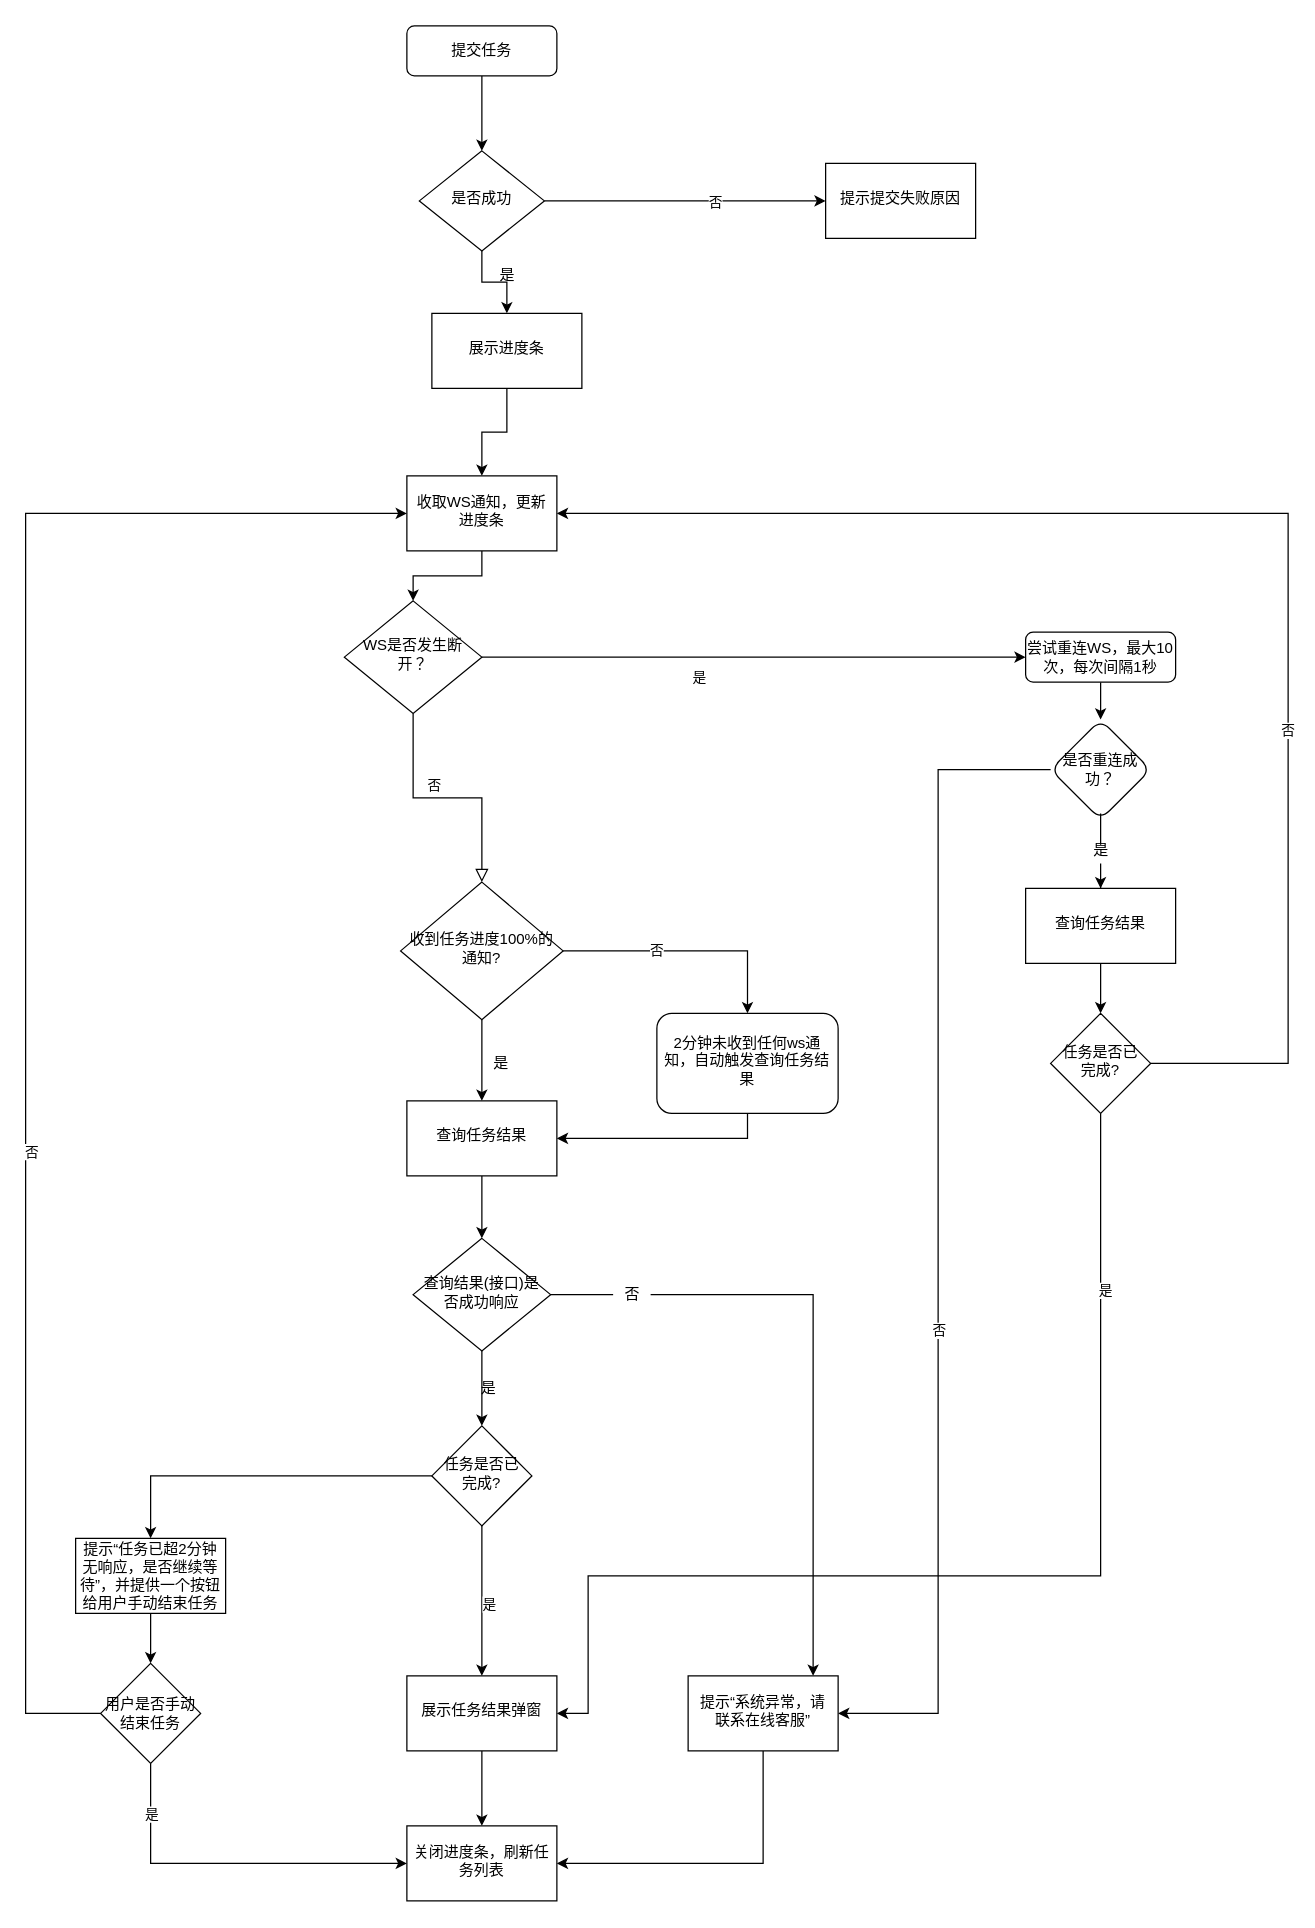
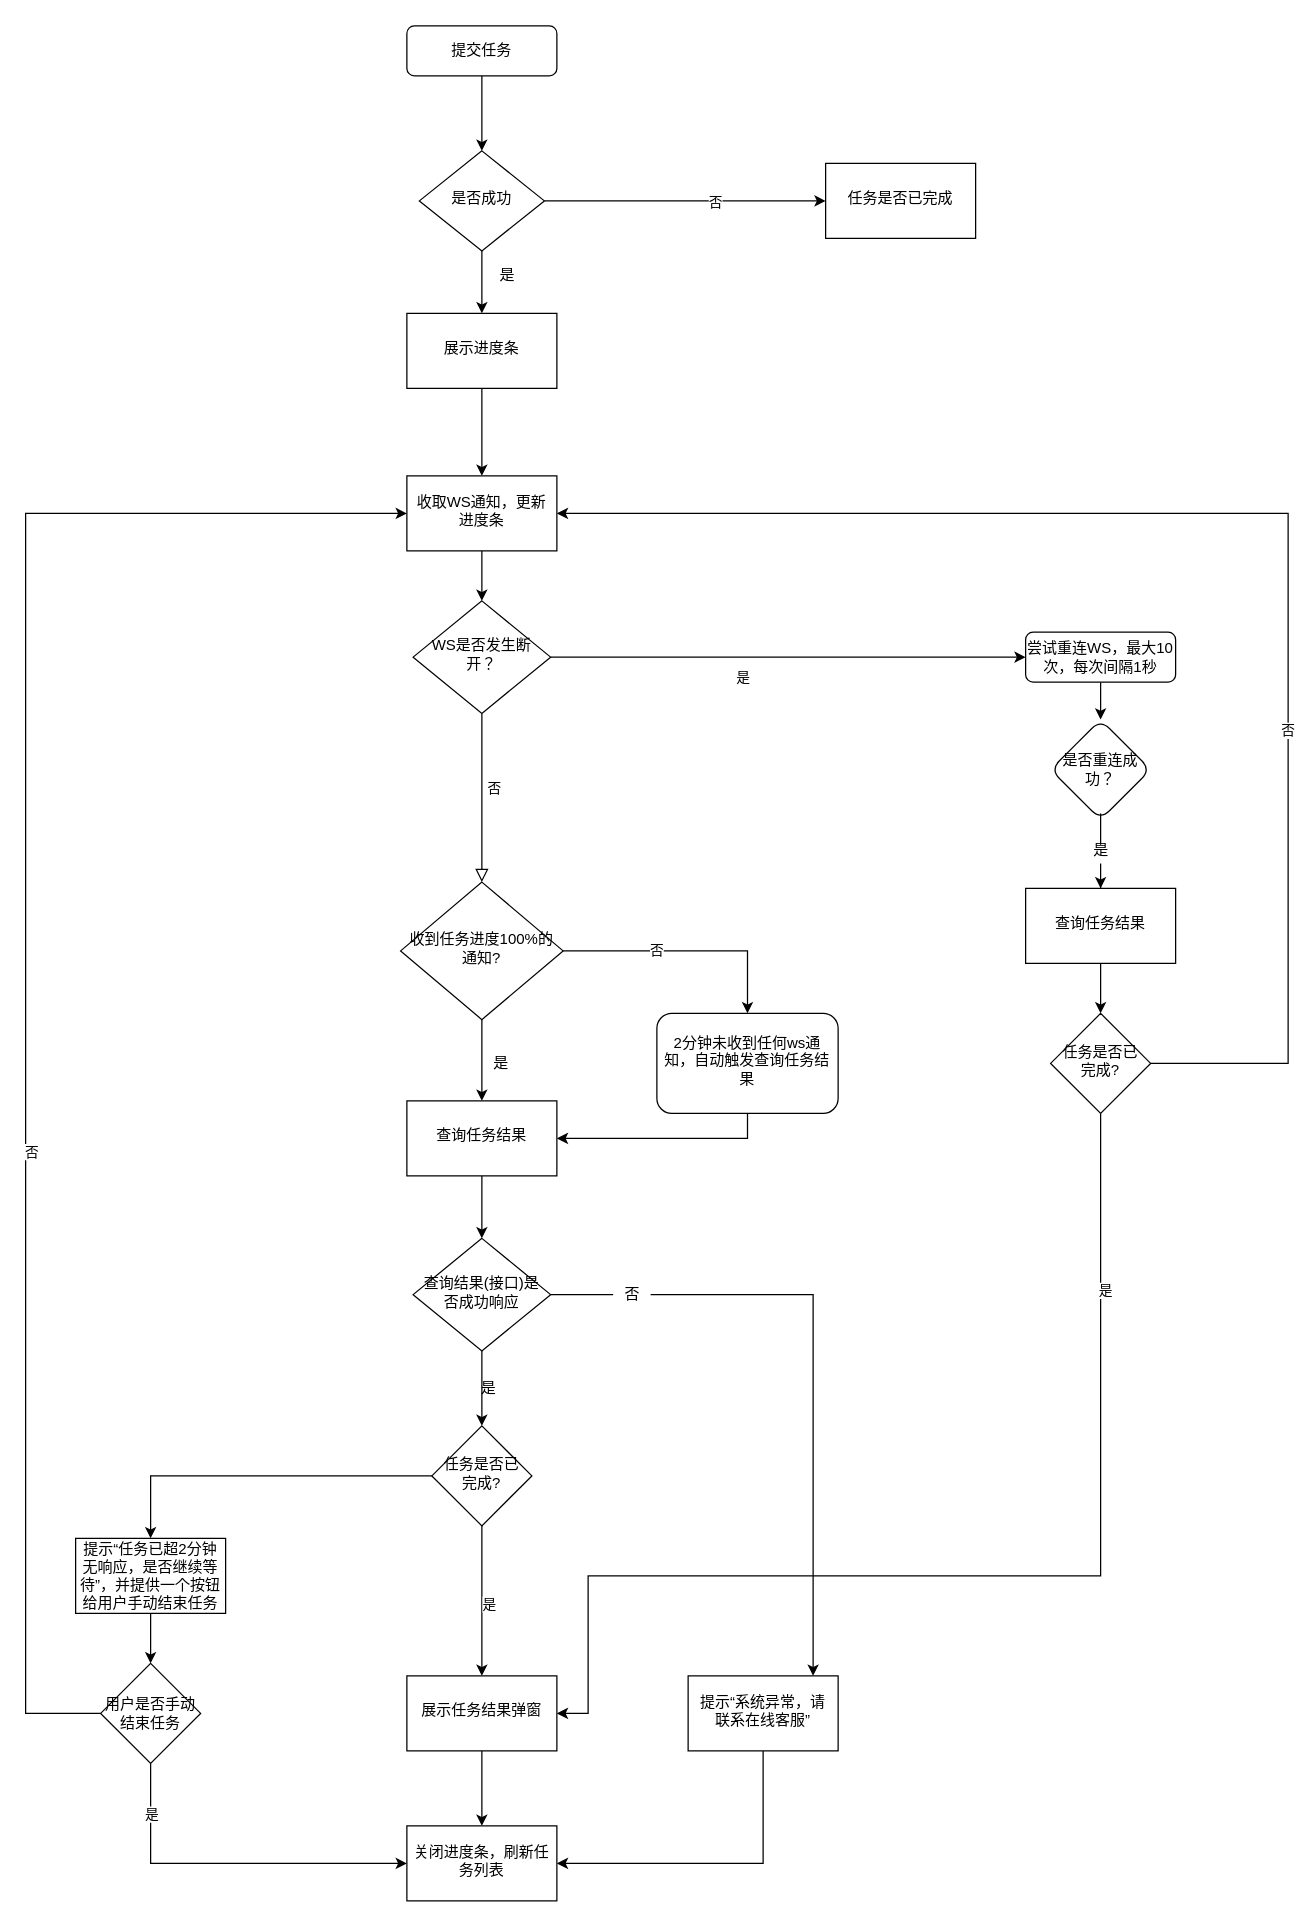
node "提示提交失败原因": label "提示提交失败原因" -> "任务是否已完成"
node "展示进度条": moved (507, 351) -> (482, 351)
node "WS是否发生断开？": moved (413, 657) -> (482, 657)
edge "是否重连成功？" -> "提示“系统异常，请联系在线客服”": removed, label "否"
